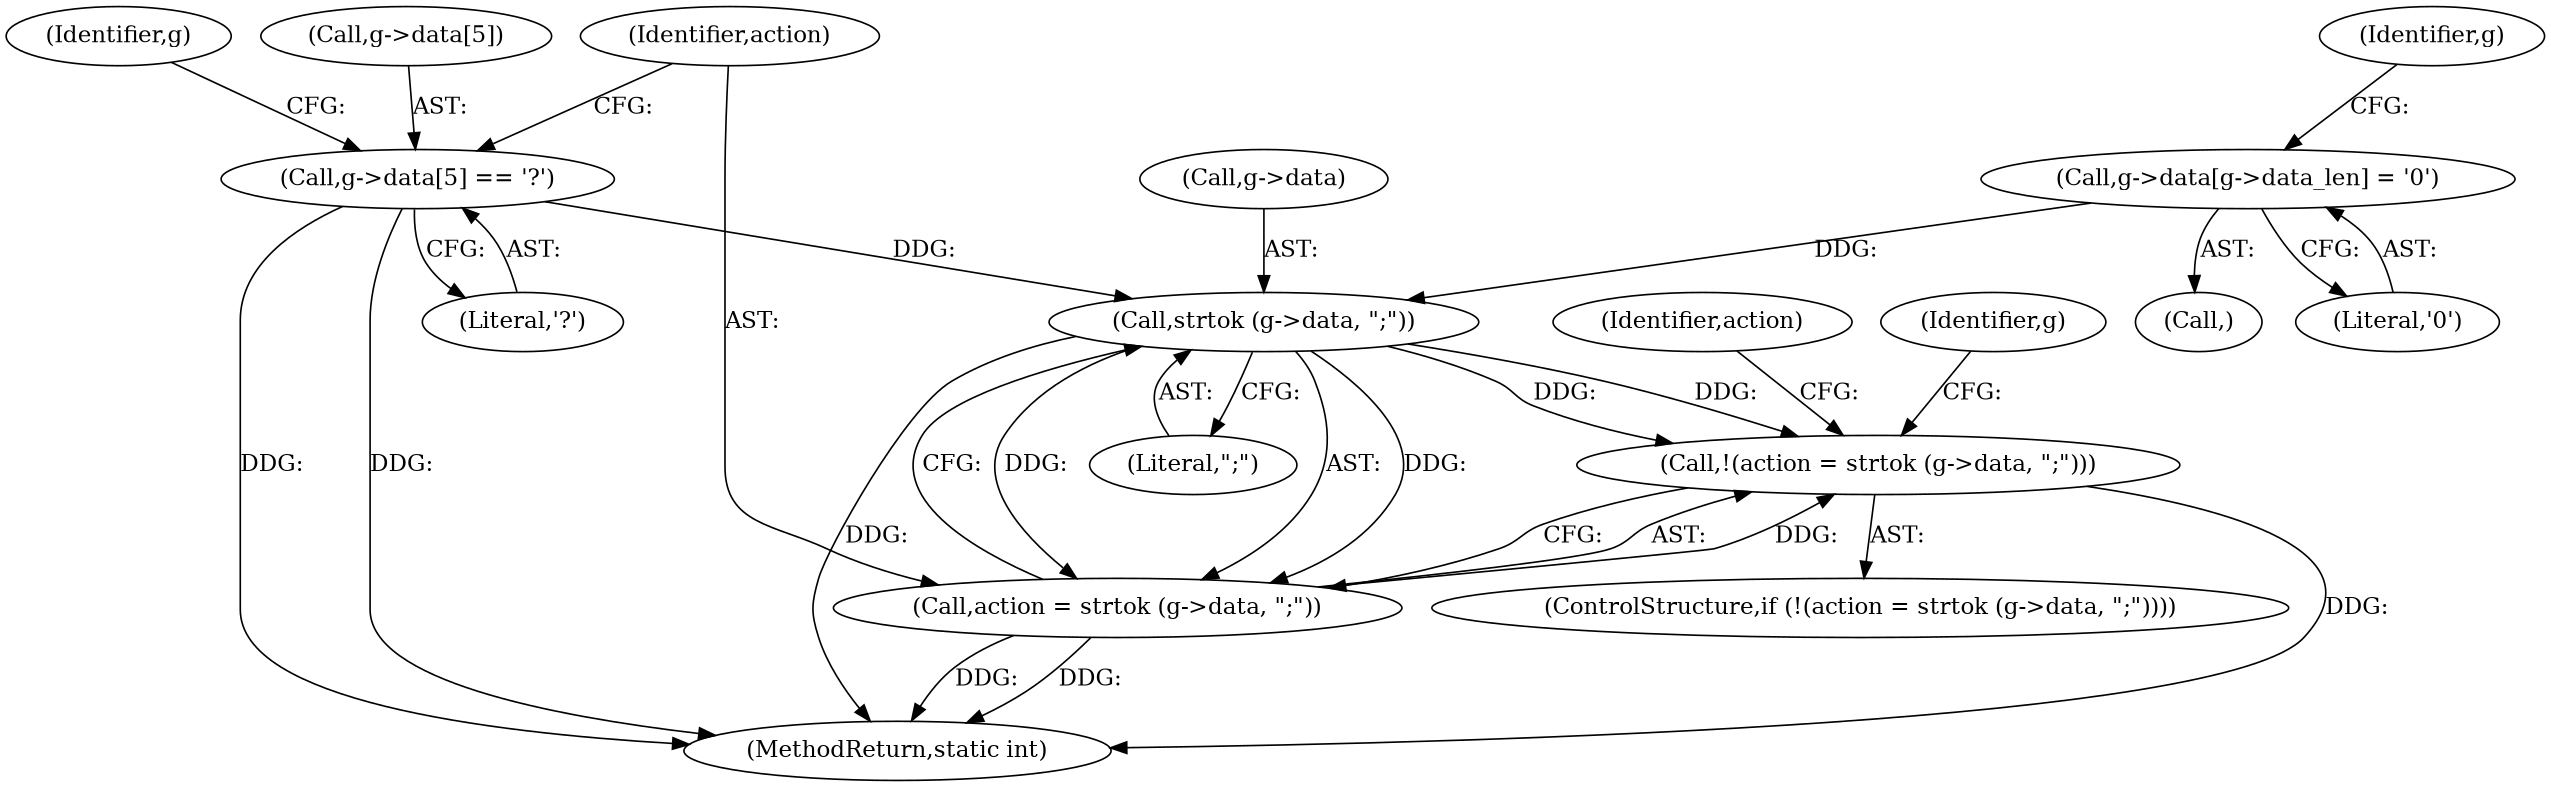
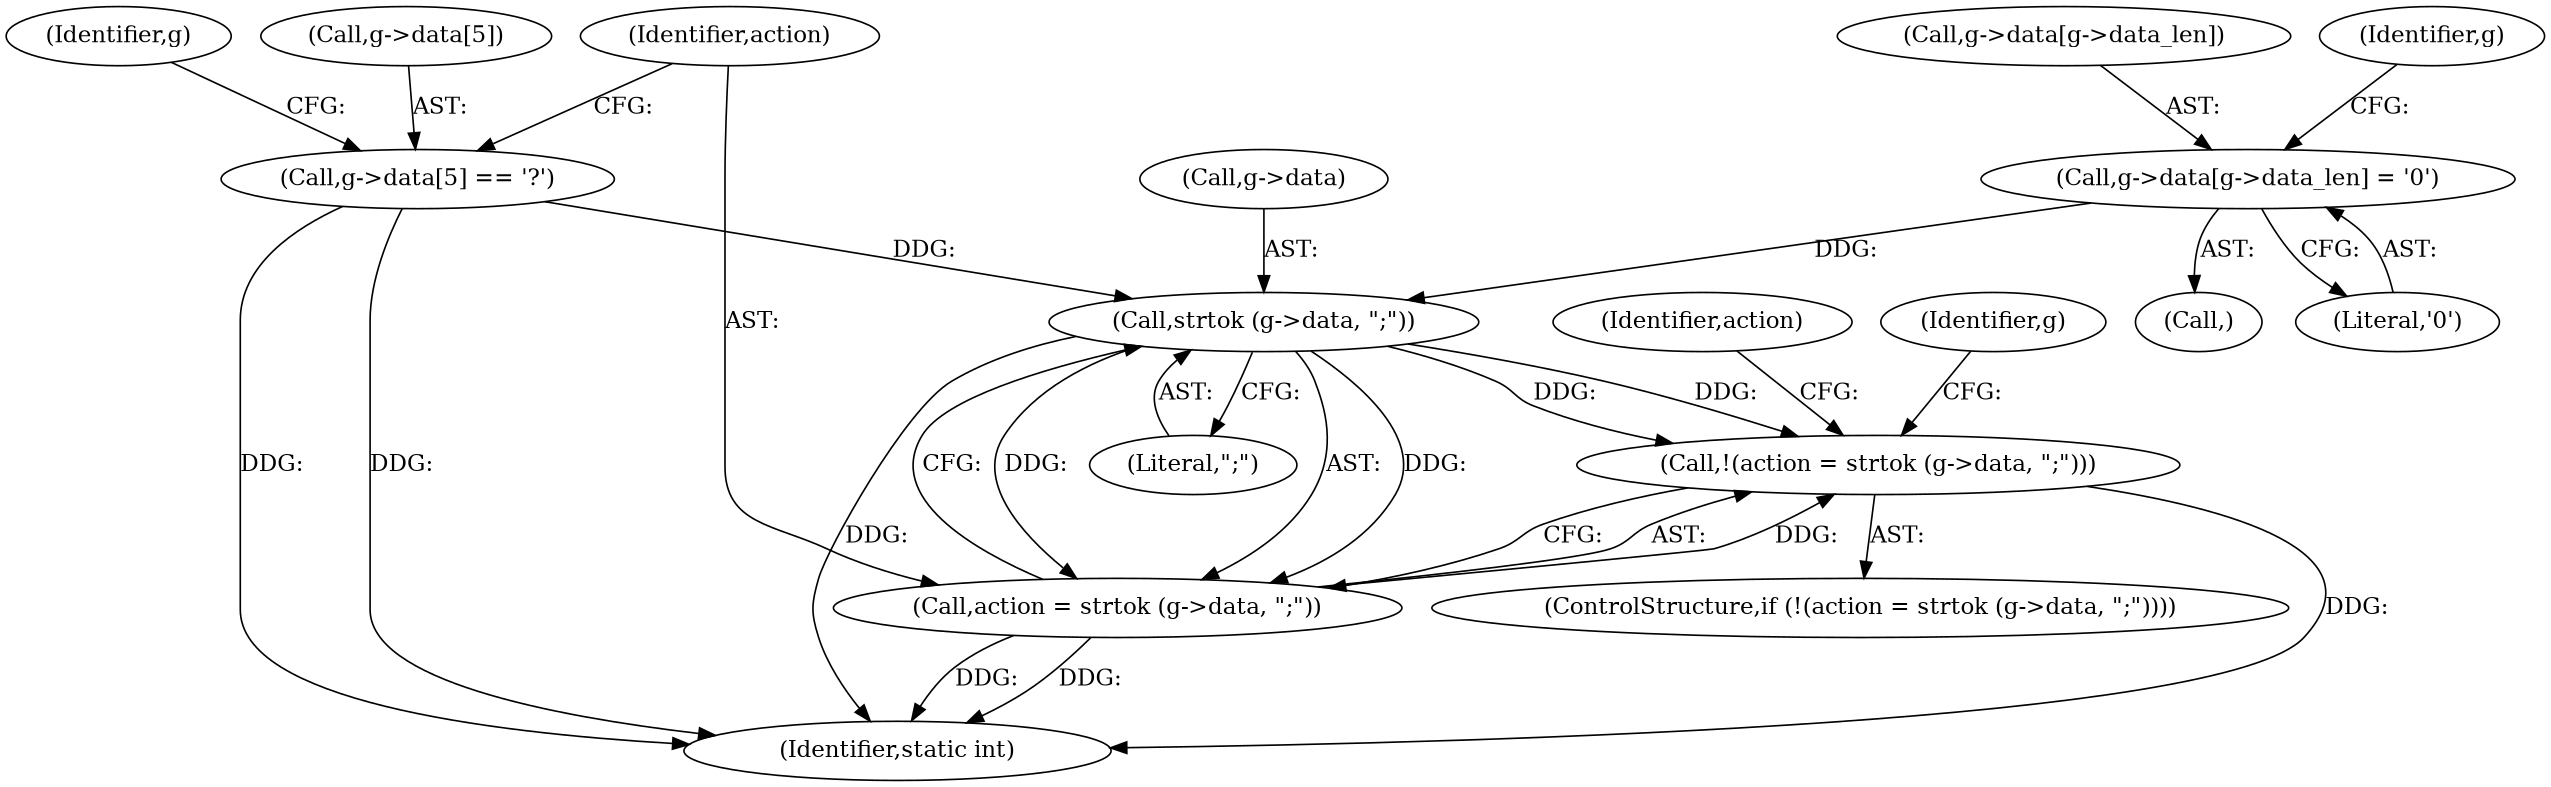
node "(Call,g->data[g->data_len])": added
node "(Literal,'?')": removed
node "(MethodReturn,static int)": label "(MethodReturn,static int)" -> "(Identifier,static int)"
